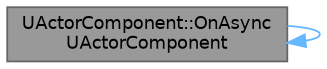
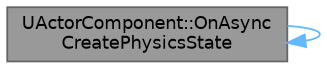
node "UActorComponent::OnAsync UActorComponent": label "UActorComponent::OnAsync UActorComponent" -> "UActorComponent::OnAsync CreatePhysicsState"
